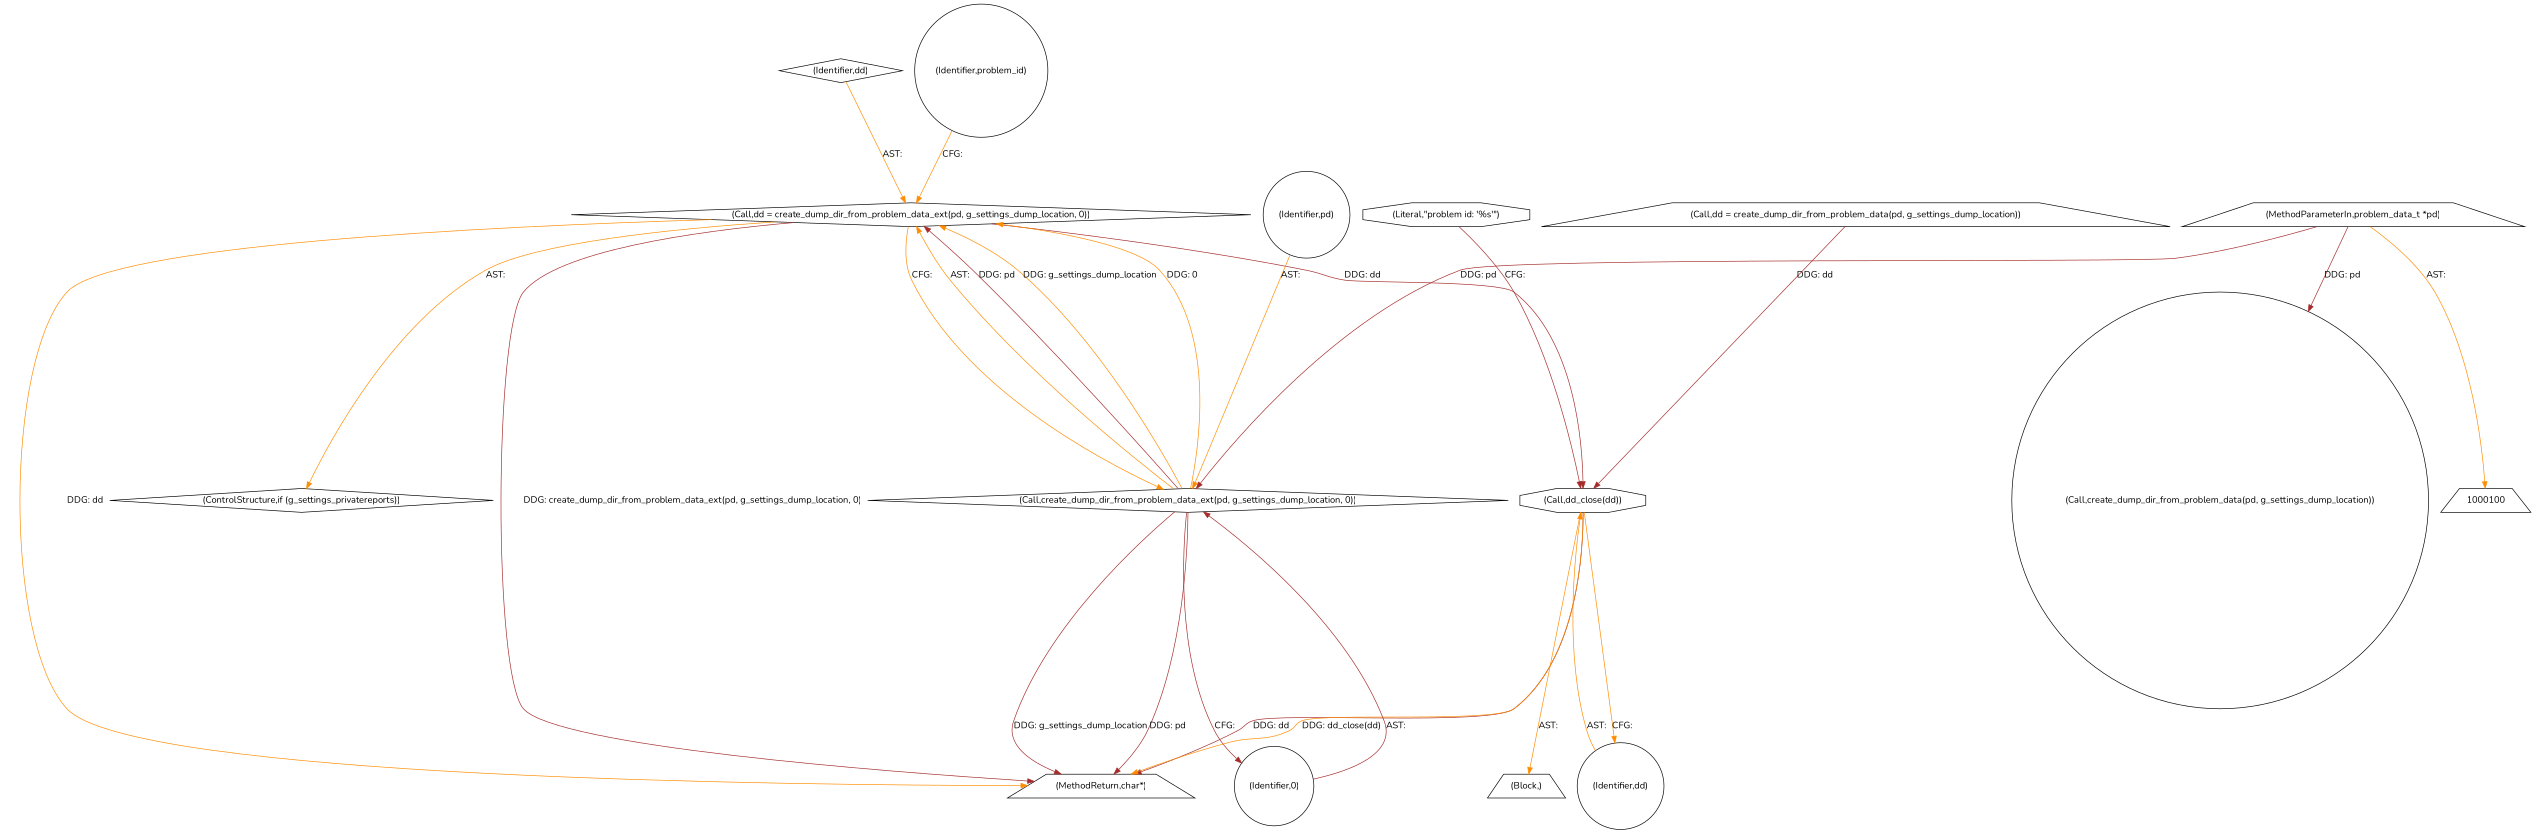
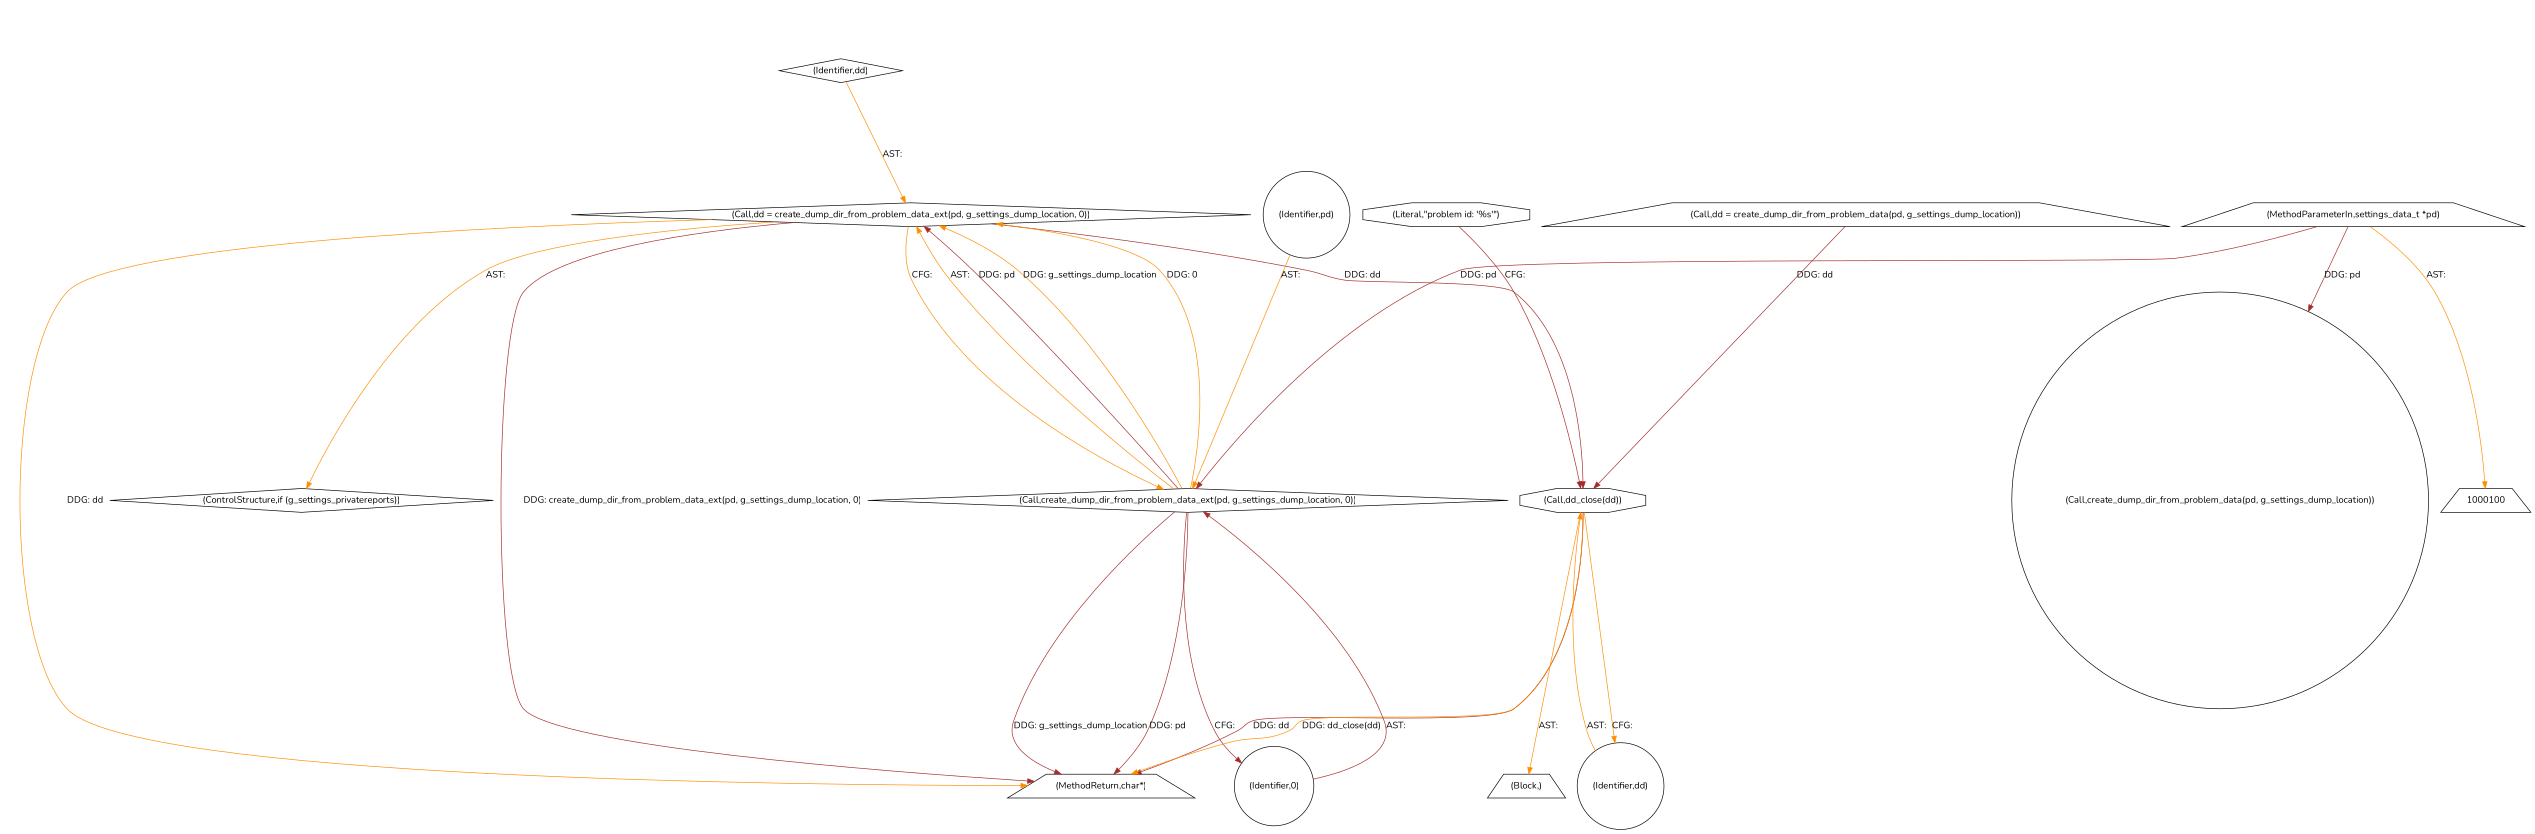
node "(Identifier,problem_id)": removed
node "(MethodParameterIn,problem_data_t *pd)": label "(MethodParameterIn,problem_data_t *pd)" -> "(MethodParameterIn,settings_data_t *pd)"
